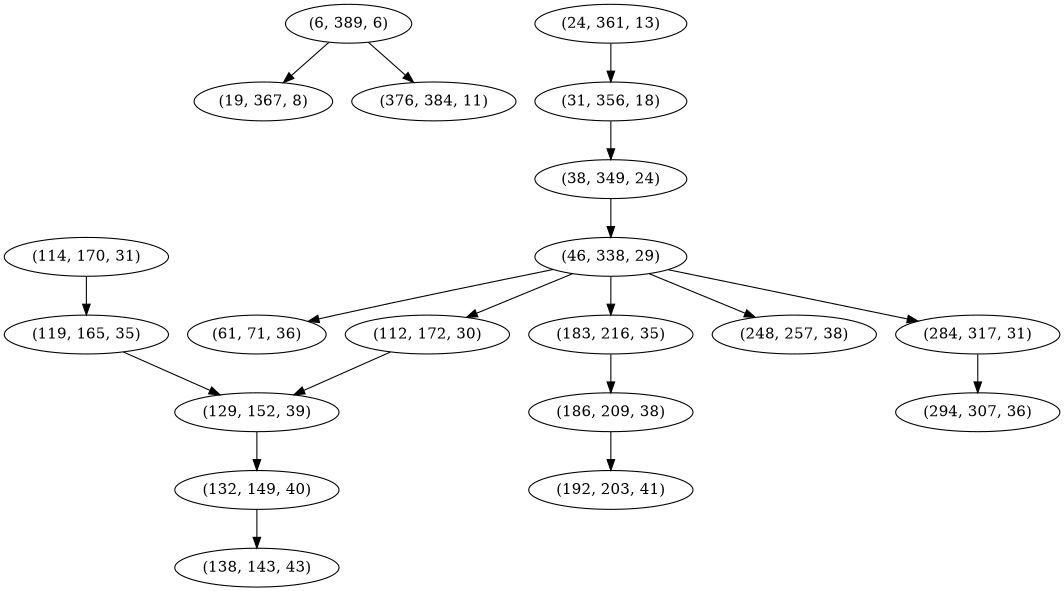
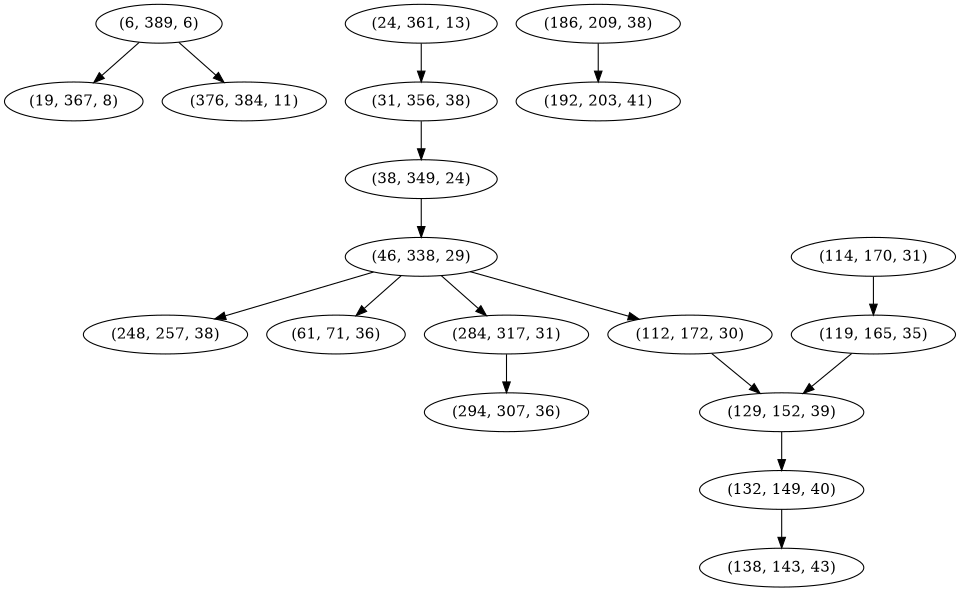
node "(31, 356, 18)": label "(31, 356, 18)" -> "(31, 356, 38)"
node "(183, 216, 35)": removed
